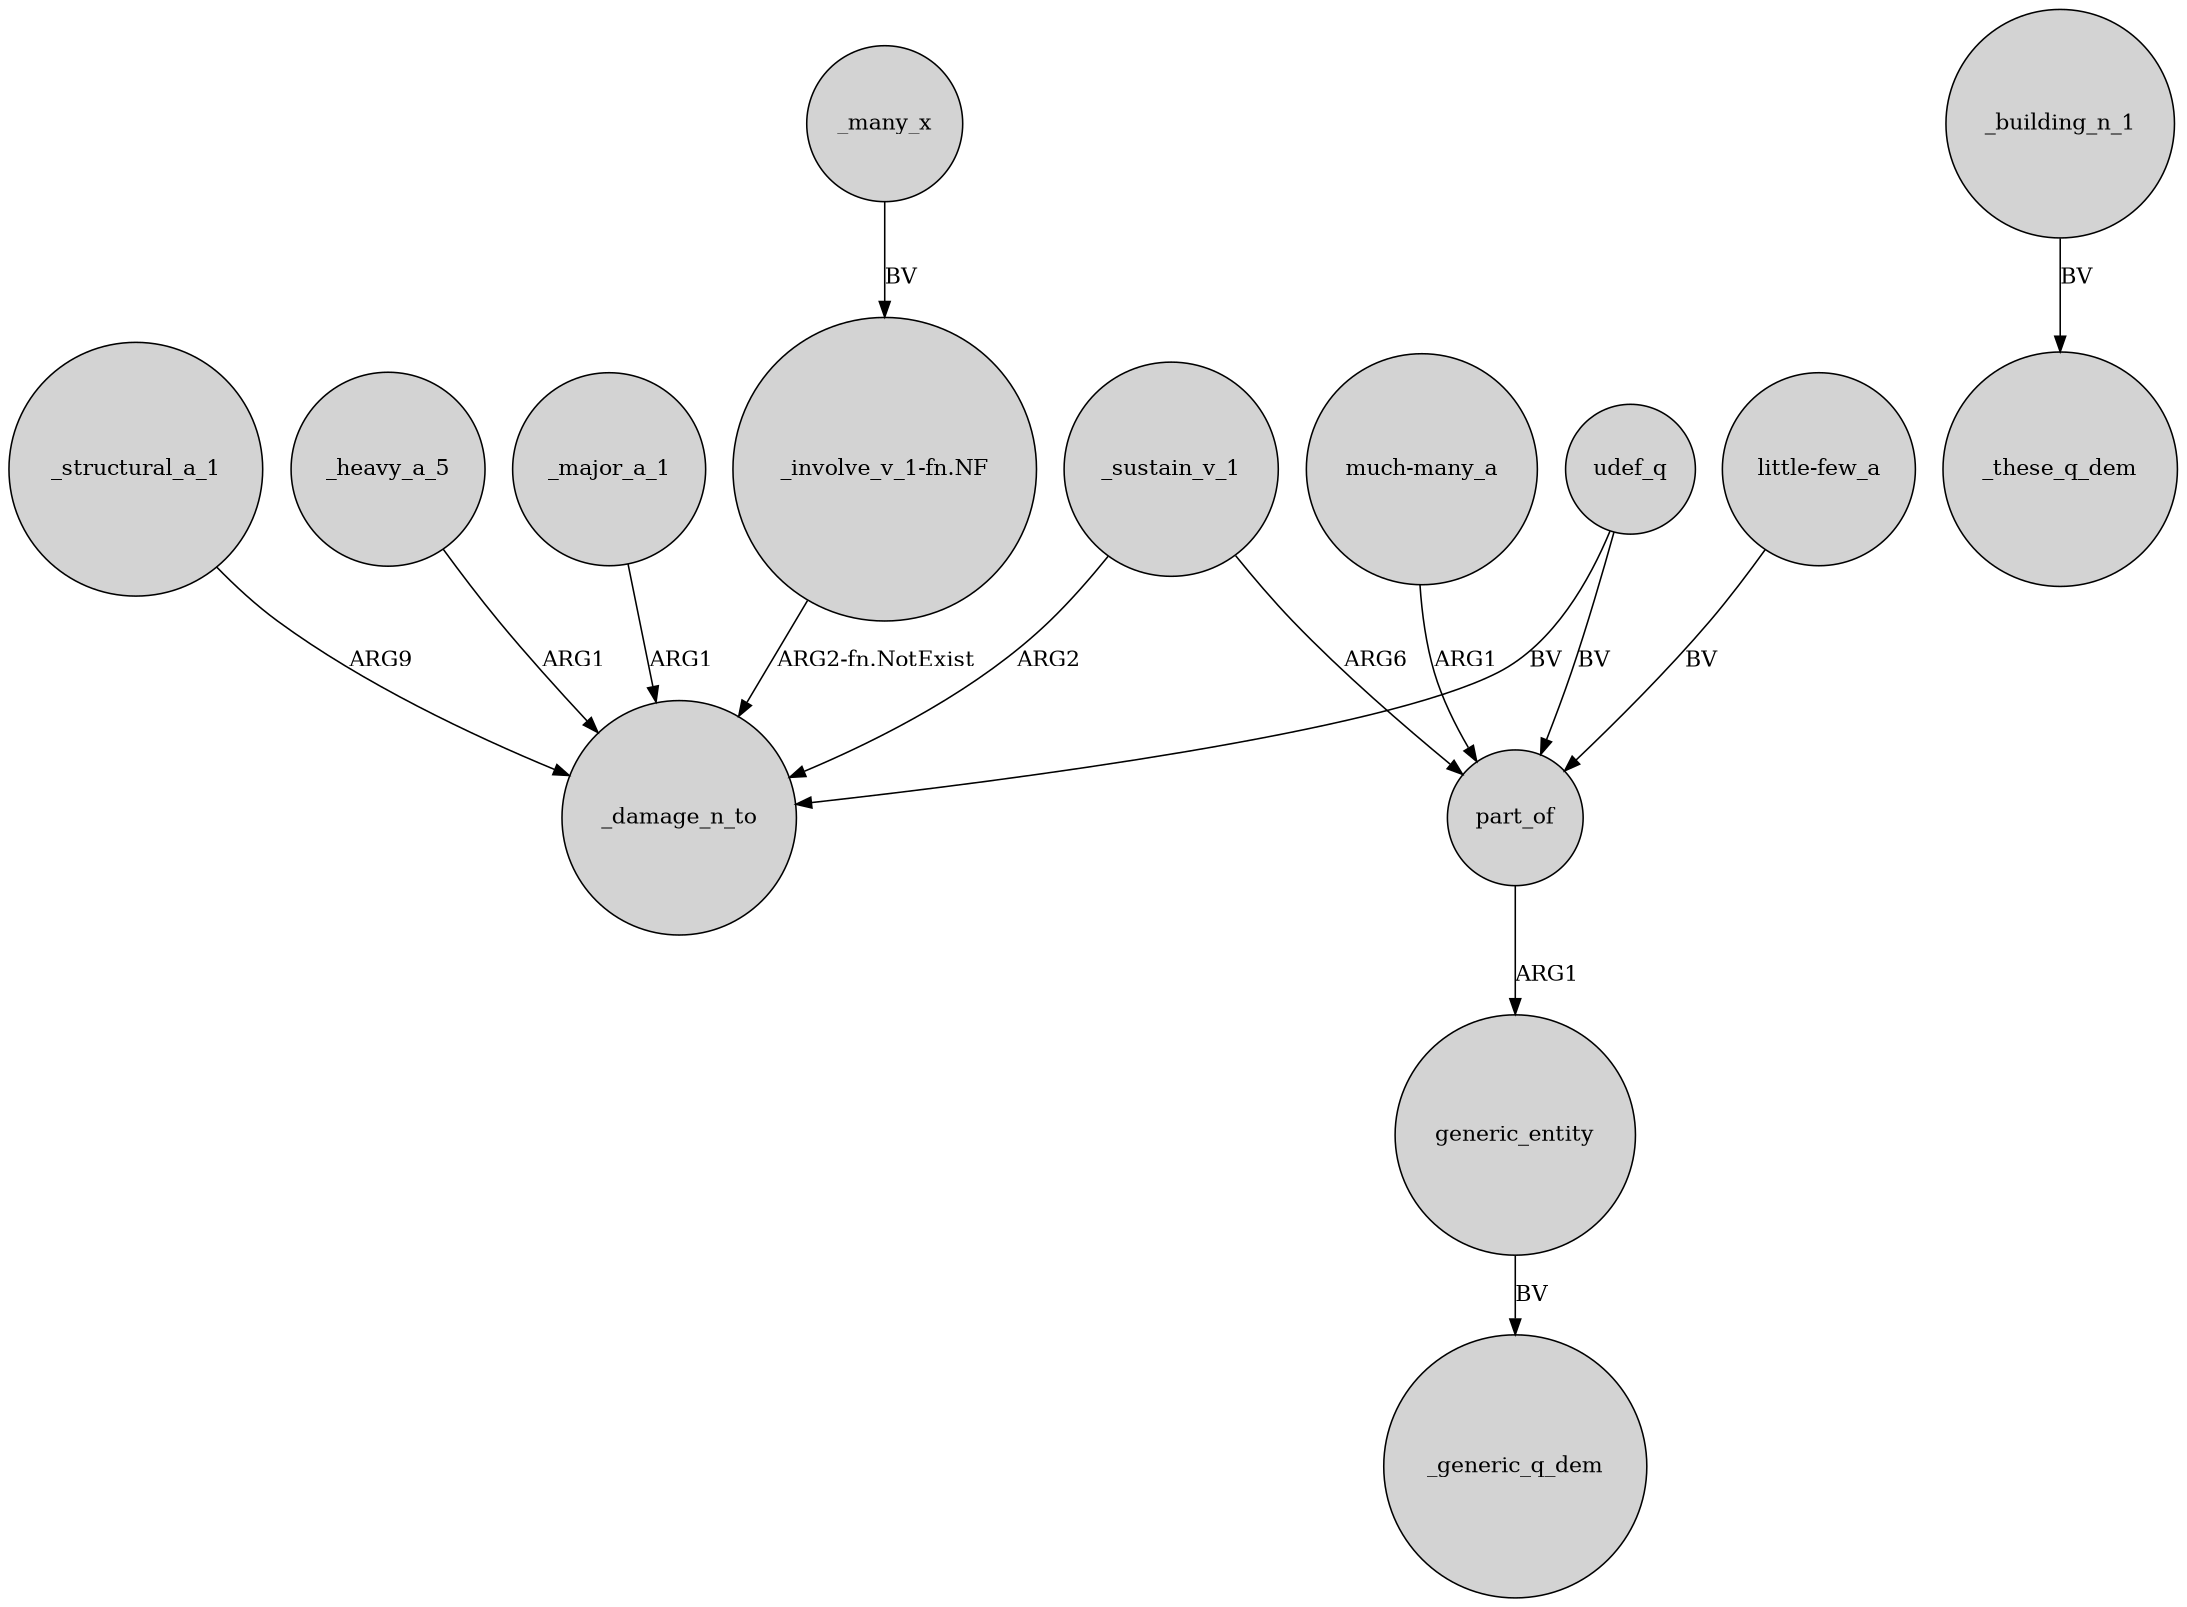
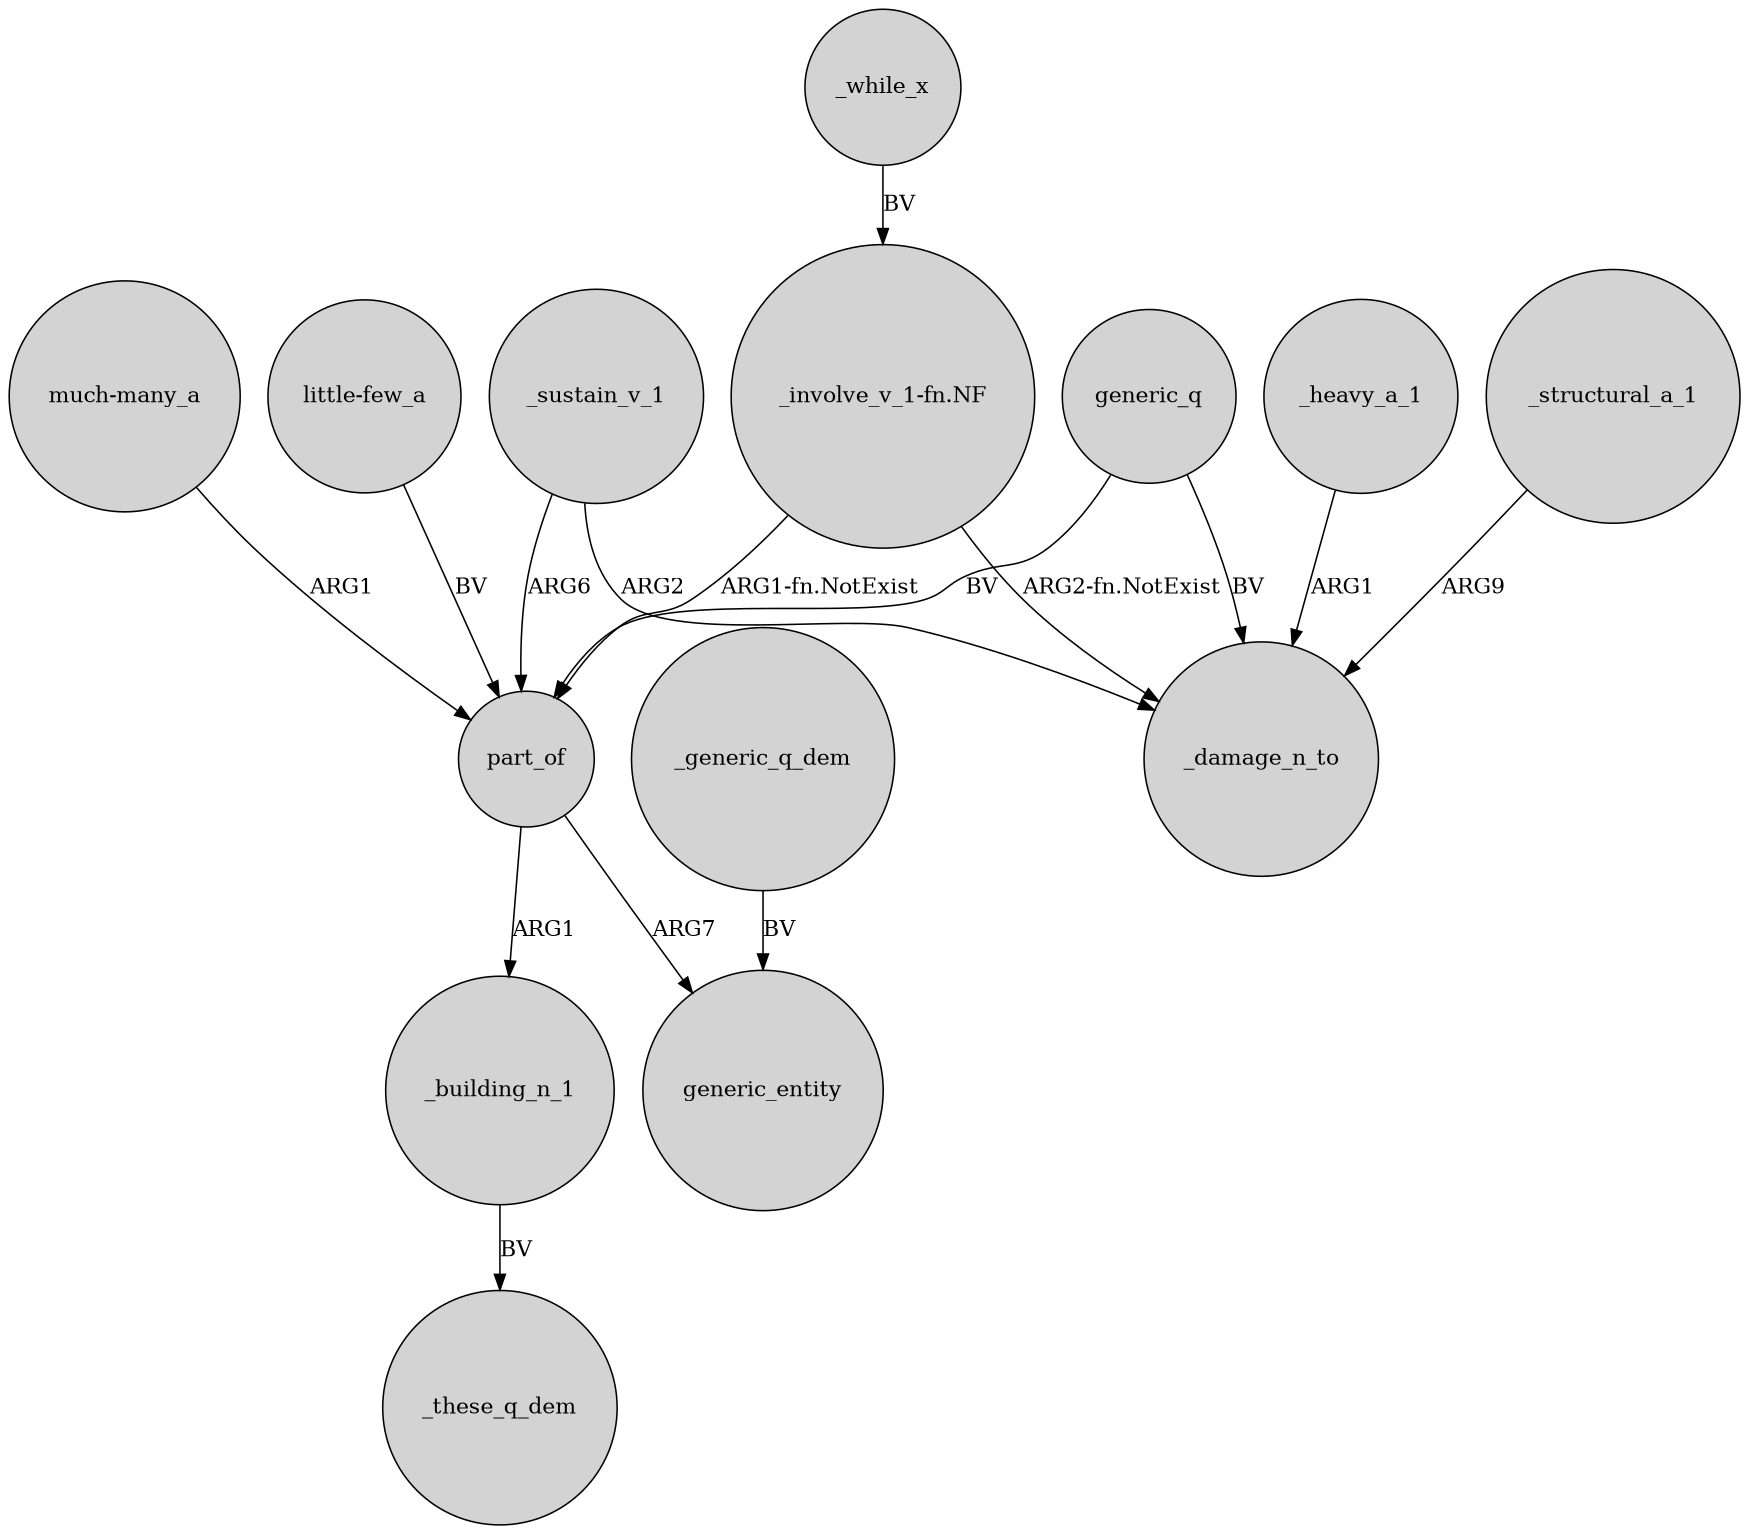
node "_many_x": label "_many_x" -> "_while_x"
node "_heavy_a_5": label "_heavy_a_5" -> "_heavy_a_1"
node "_major_a_1": removed
node "udef_q": label "udef_q" -> "generic_q"
edge "_involve_v_1-fn.NF" -> "part_of": added, label "ARG1-fn.NotExist"
edge "part_of" -> "_building_n_1": added, label "ARG1"
edge "part_of" -> "generic_entity": label "ARG1" -> "ARG7"
edge "generic_entity" -> "_generic_q_dem": reversed
